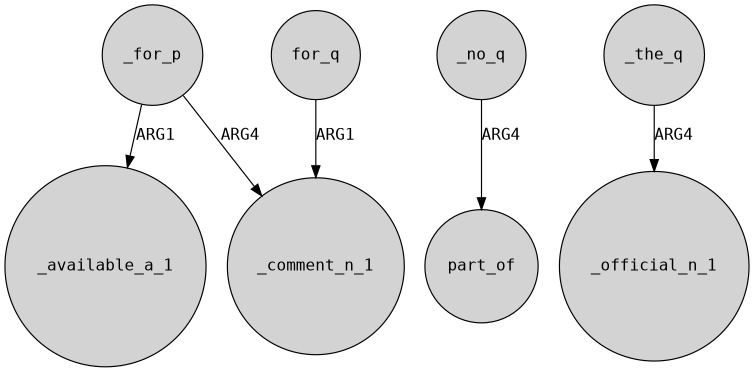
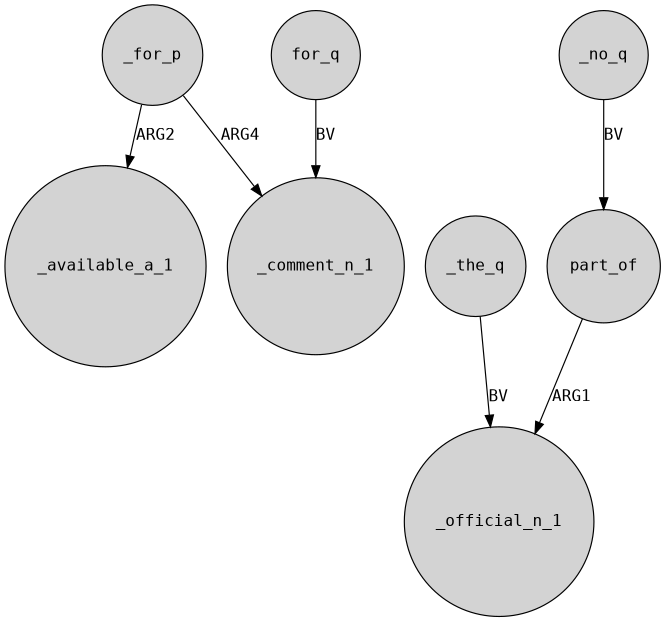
edge "_for_p" -> "_available_a_1": label "ARG1" -> "ARG2"
edge "for_q" -> "_comment_n_1": label "ARG1" -> "BV"
edge "_no_q" -> "part_of": label "ARG4" -> "BV"
edge "_the_q" -> "_official_n_1": label "ARG4" -> "BV"
edge "part_of" -> "_official_n_1": added, label "ARG1"
